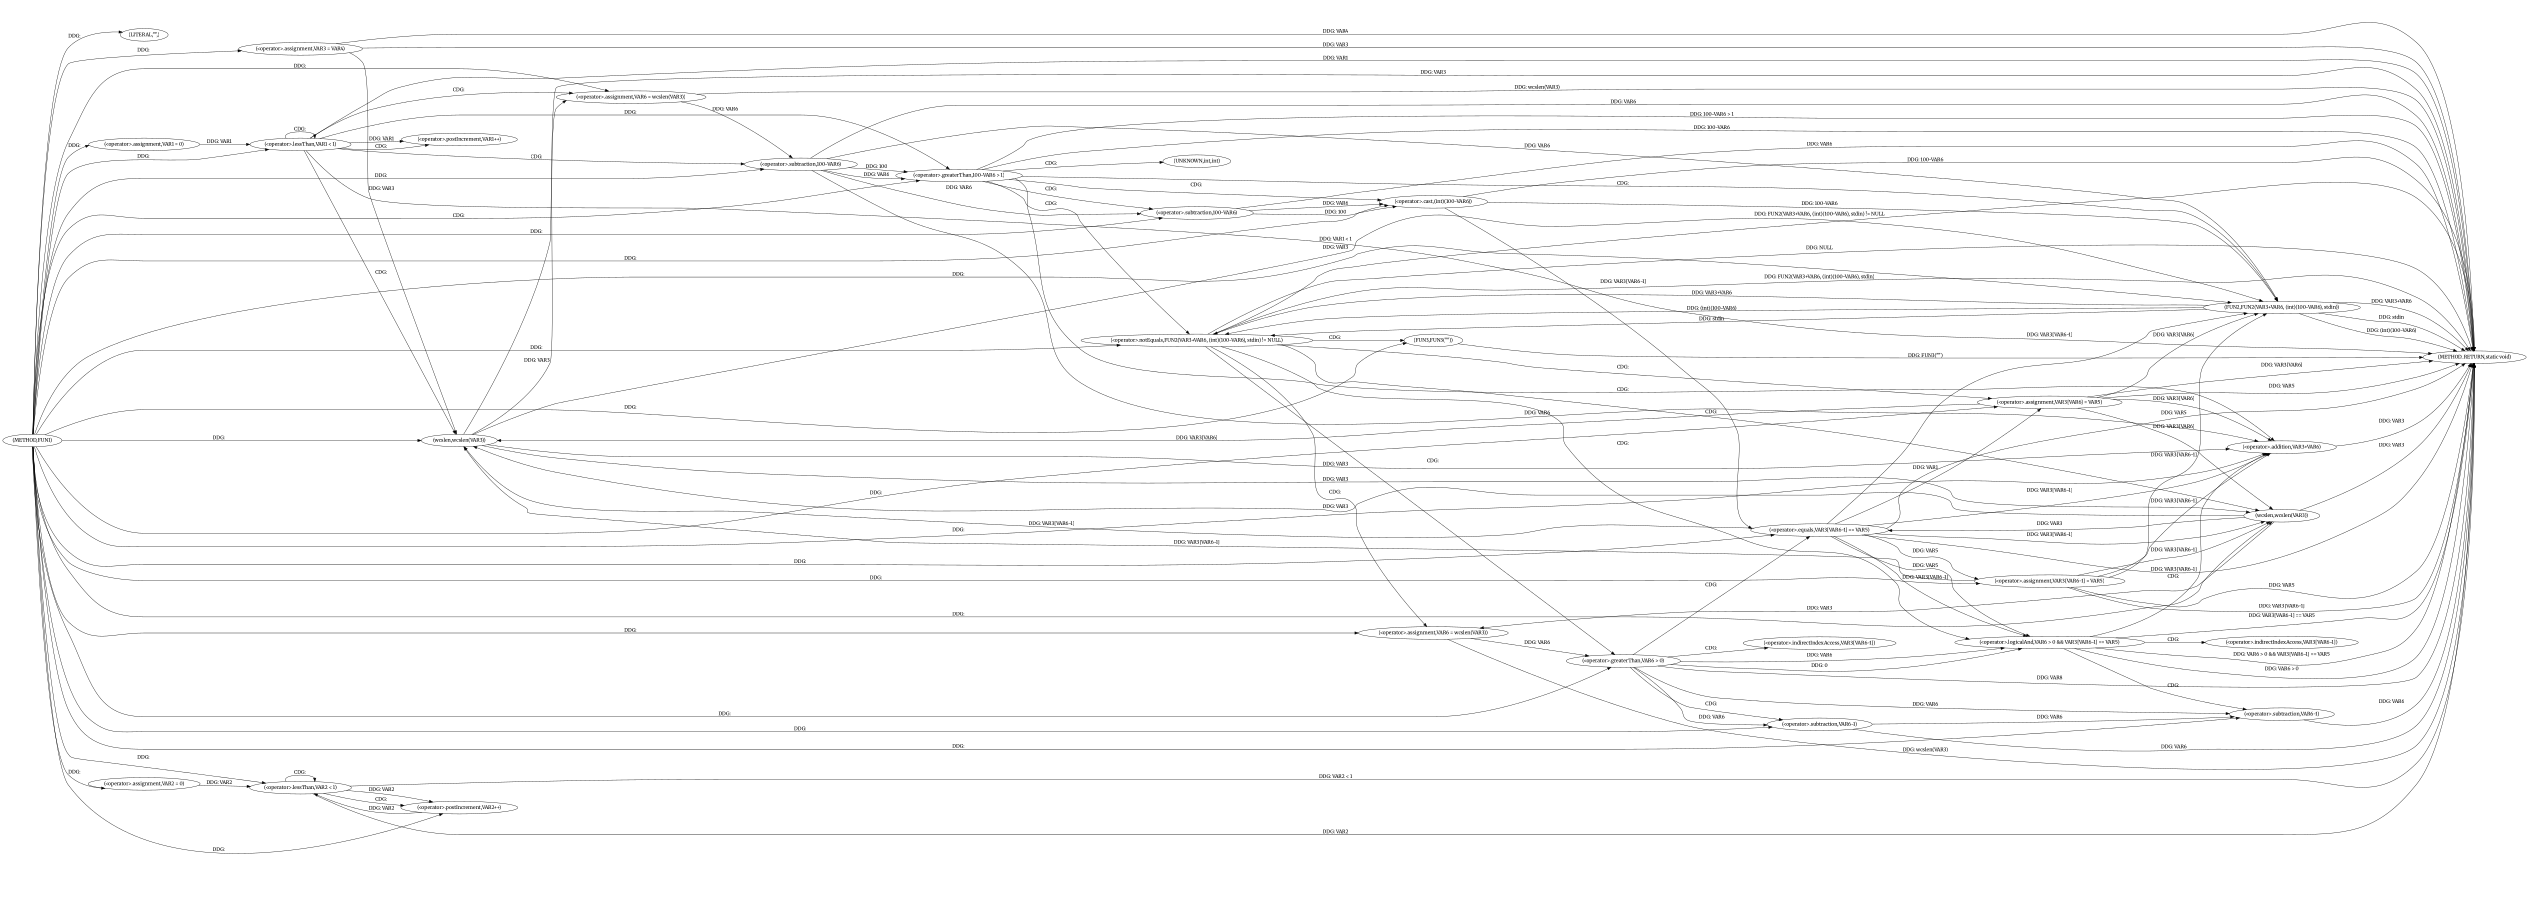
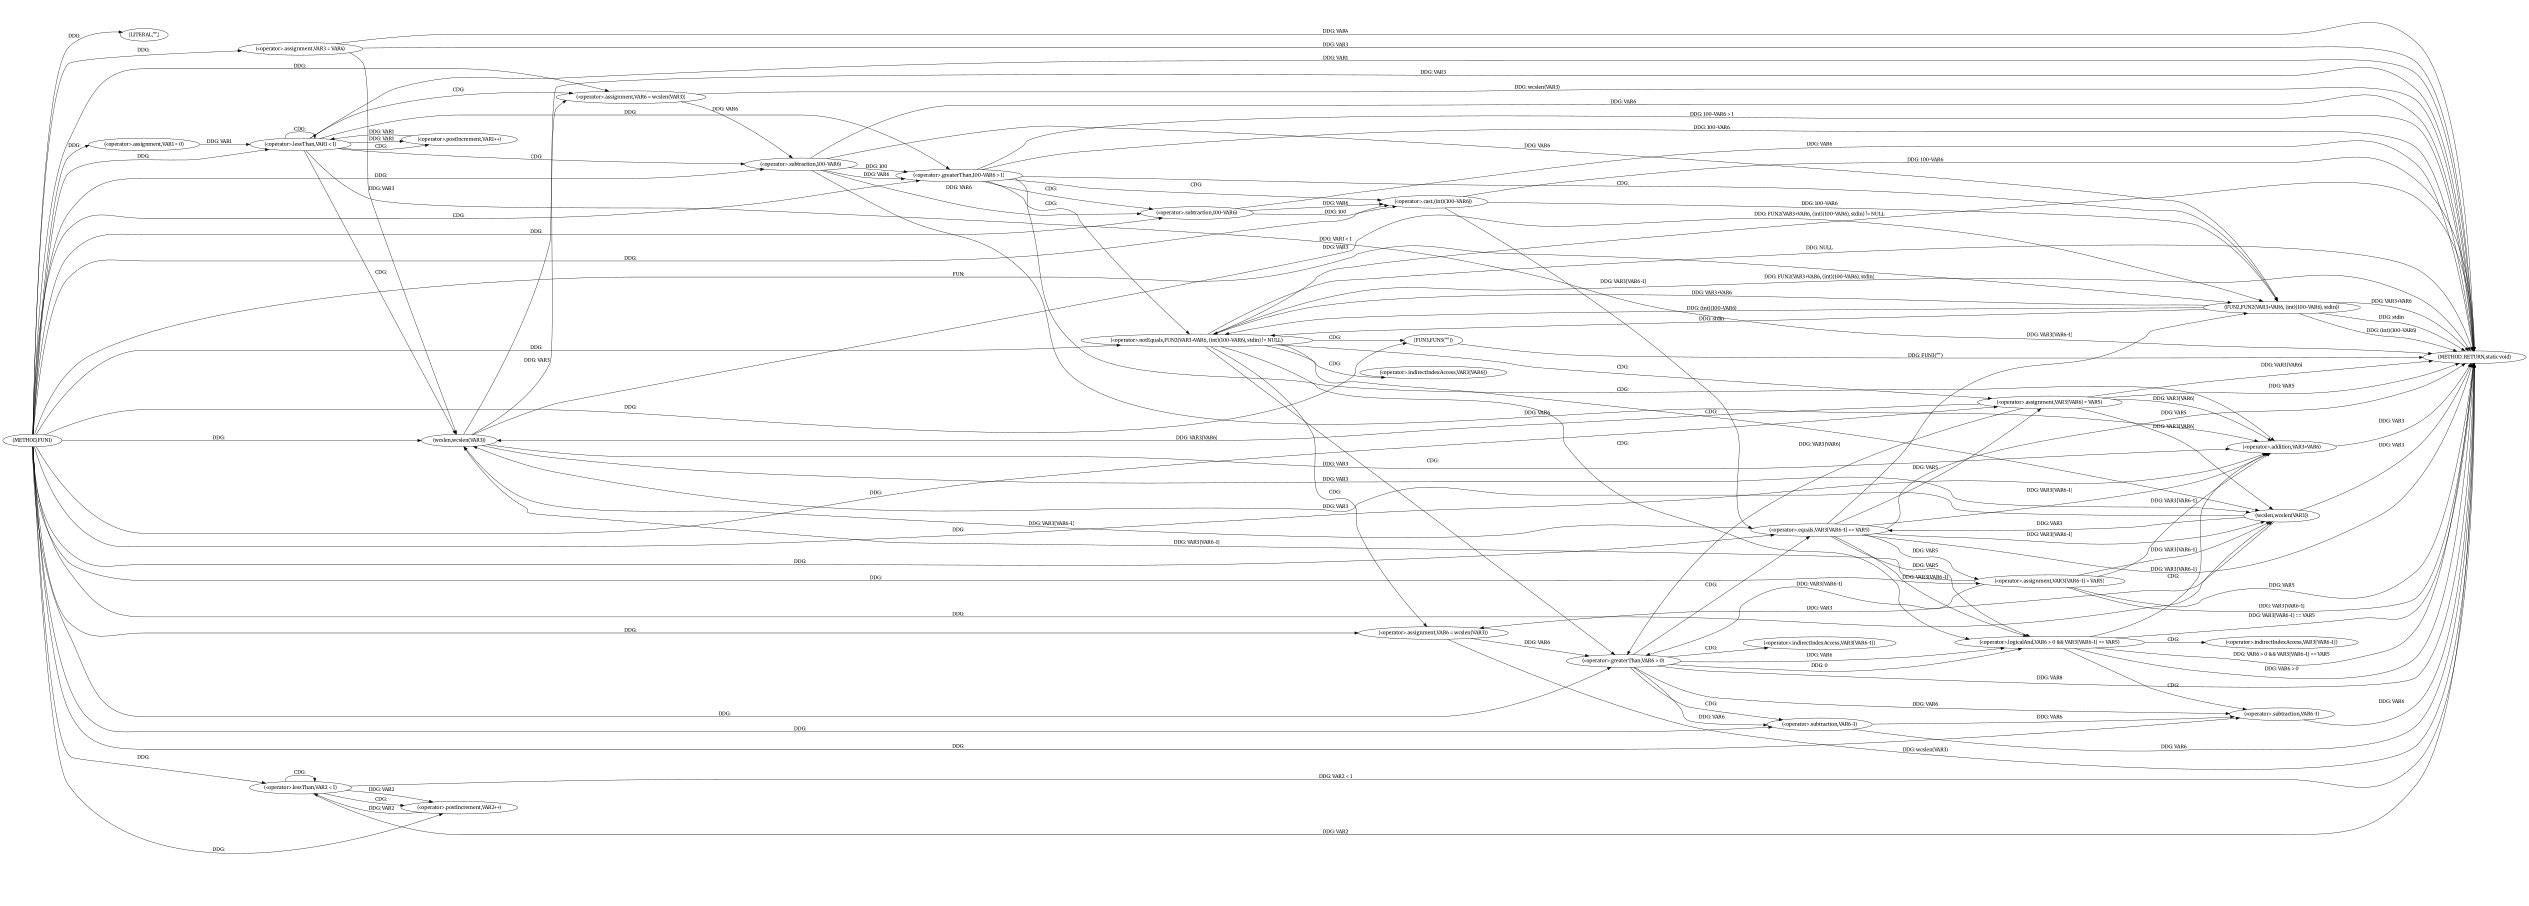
edge "(<operator>.postIncrement,VAR1++)" -> "(<operator>.lessThan,VAR1 < 1)": added, label "DDG: VAR1"
node "(UNKNOWN,int,int)": removed
edge "(METHOD,FUN1)" -> "(FUN2,FUN2(VAR3+VAR6, (int)(100-VAR6), stdin))": label "DDG: " -> "FUN: "
edge "(<operator>.assignment,VAR3[VAR6] = VAR5)" -> "(FUN2,FUN2(VAR3+VAR6, (int)(100-VAR6), stdin))": now "(<operator>.assignment,VAR3[VAR6] = VAR5)" -> "(<operator>.greaterThan,VAR6 > 0)"
node "(<operator>.indirectIndexAccess,VAR3[VAR6])": added
edge "(<operator>.assignment,VAR3[VAR6-1] = VAR5)" -> "(FUN2,FUN2(VAR3+VAR6, (int)(100-VAR6), stdin))": now "(<operator>.assignment,VAR3[VAR6-1] = VAR5)" -> "(<operator>.greaterThan,VAR6 > 0)"
edge "(<operator>.equals,VAR3[VAR6-1] == VAR5)" -> "(<operator>.assignment,VAR3[VAR6] = VAR5)": label "DDG: VAR1" -> "DDG: VAR5"
node "(<operator>.assignment,VAR2 = 0)": removed
